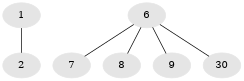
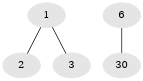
node "3": added
node "7": removed
node "8": removed
node "9": removed
